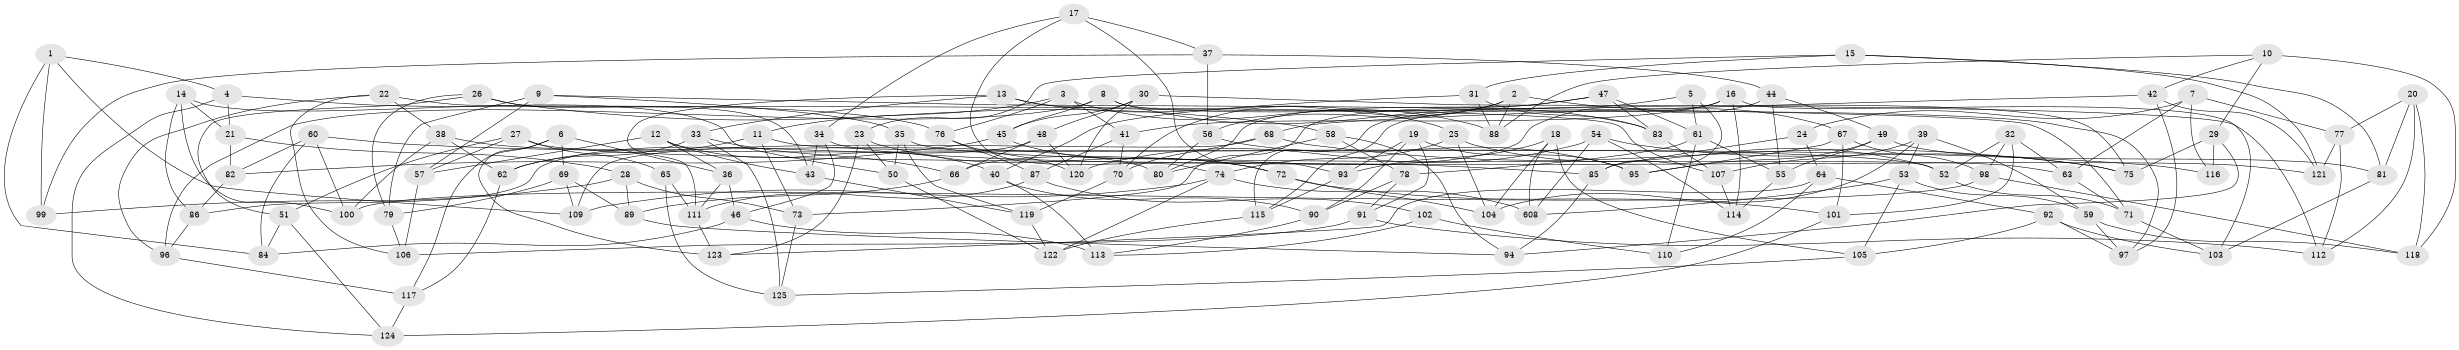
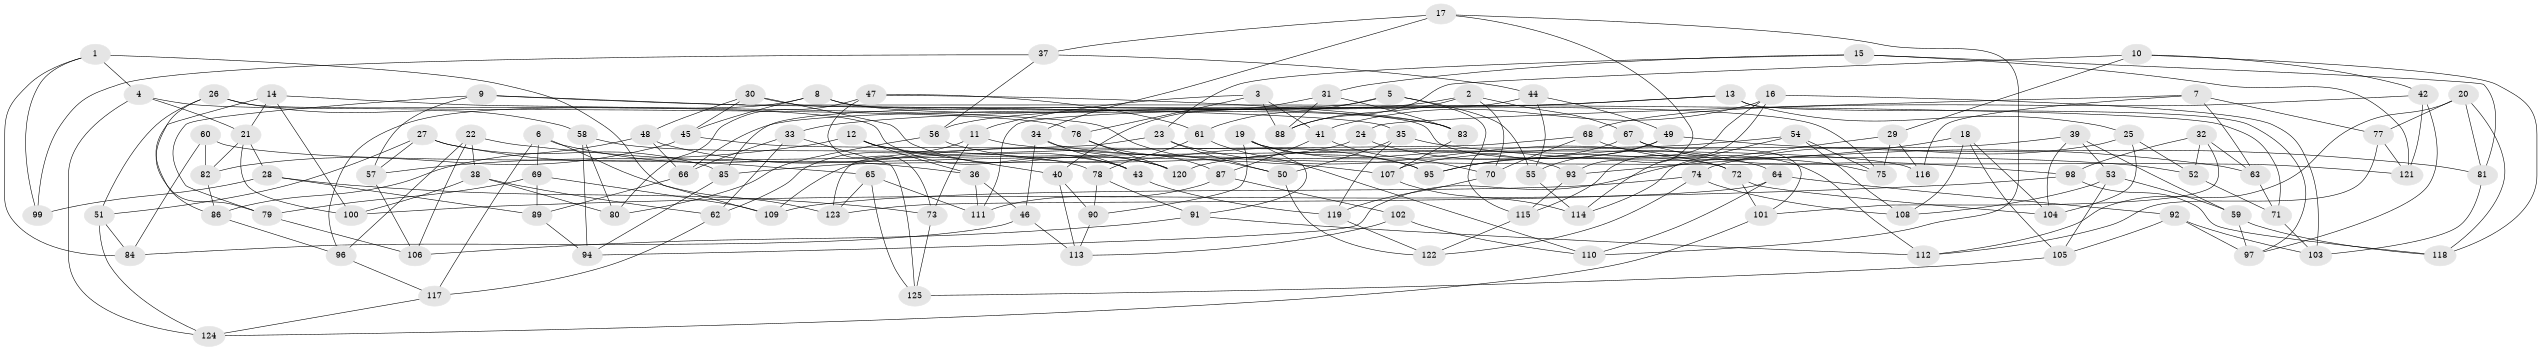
edge "17" -- "74": now "17" -- "110"
edge "61" -- "55": now "5" -- "55"
edge "60" -- "100": now "21" -- "100"
node "608": label "608" -> "108"
edge "111" -- "123": now "65" -- "123"
